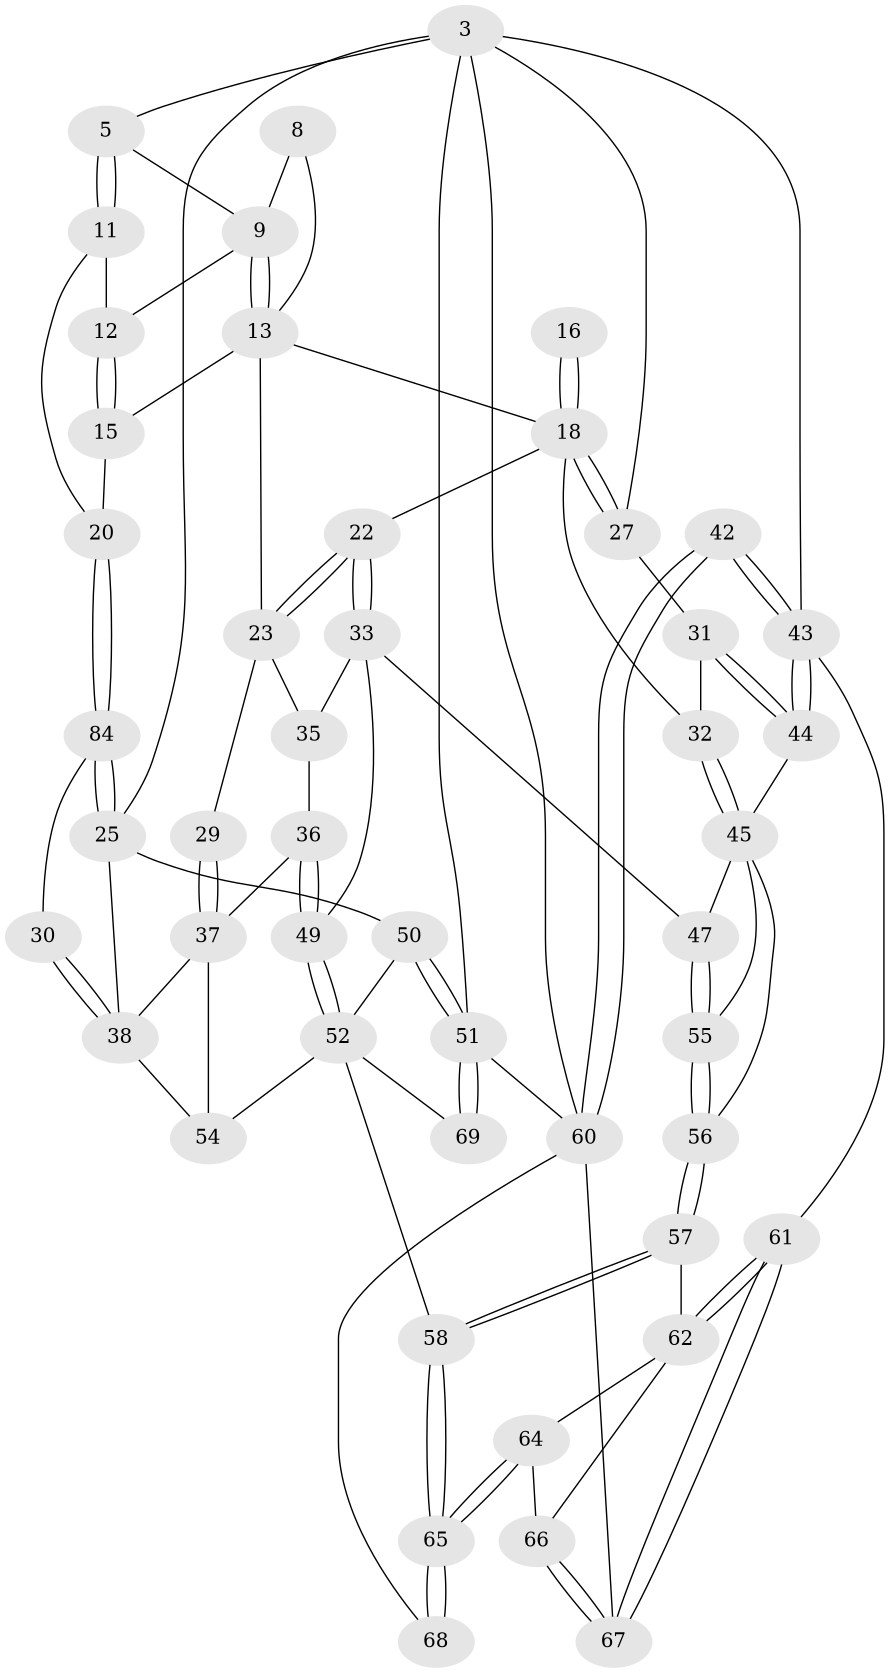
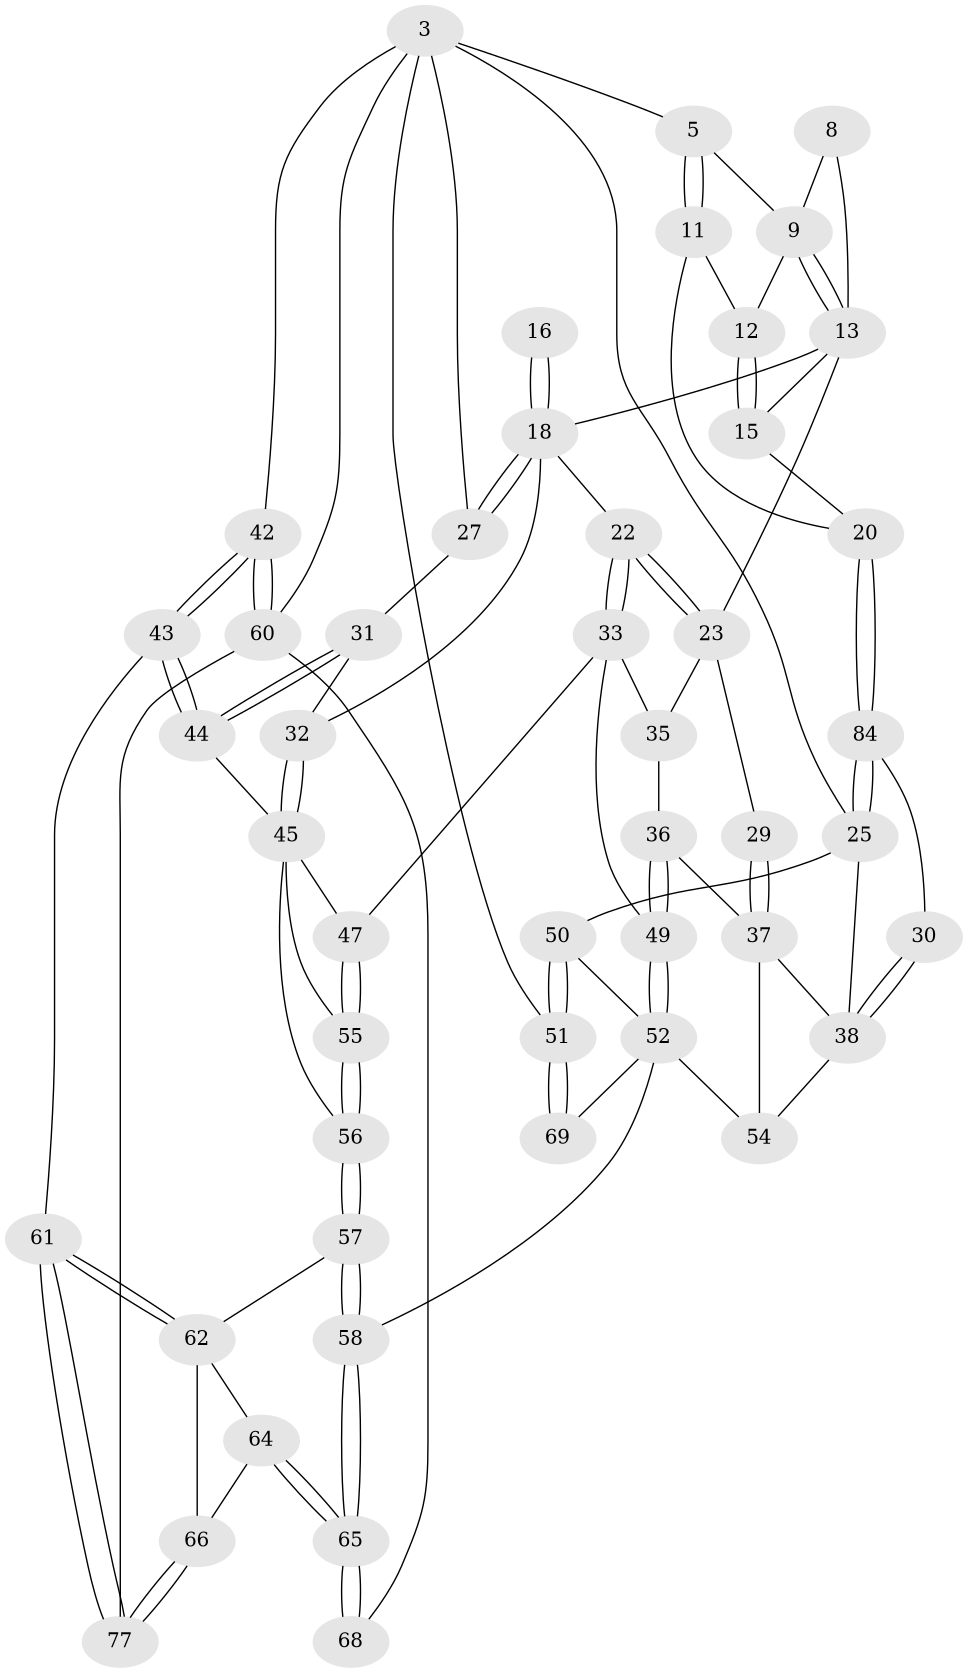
edge "3" -- "43": now "3" -- "42"
edge "51" -- "60": removed
node "67": label "67" -> "77"
